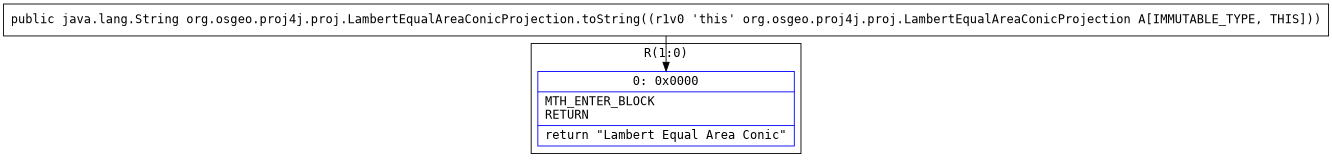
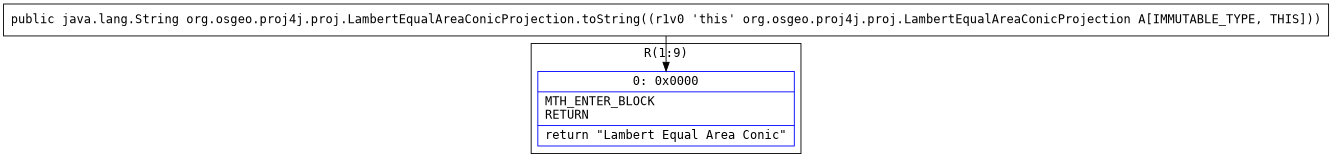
cluster "R(1:0)": label "R(1:0)" -> "R(1:9)"
